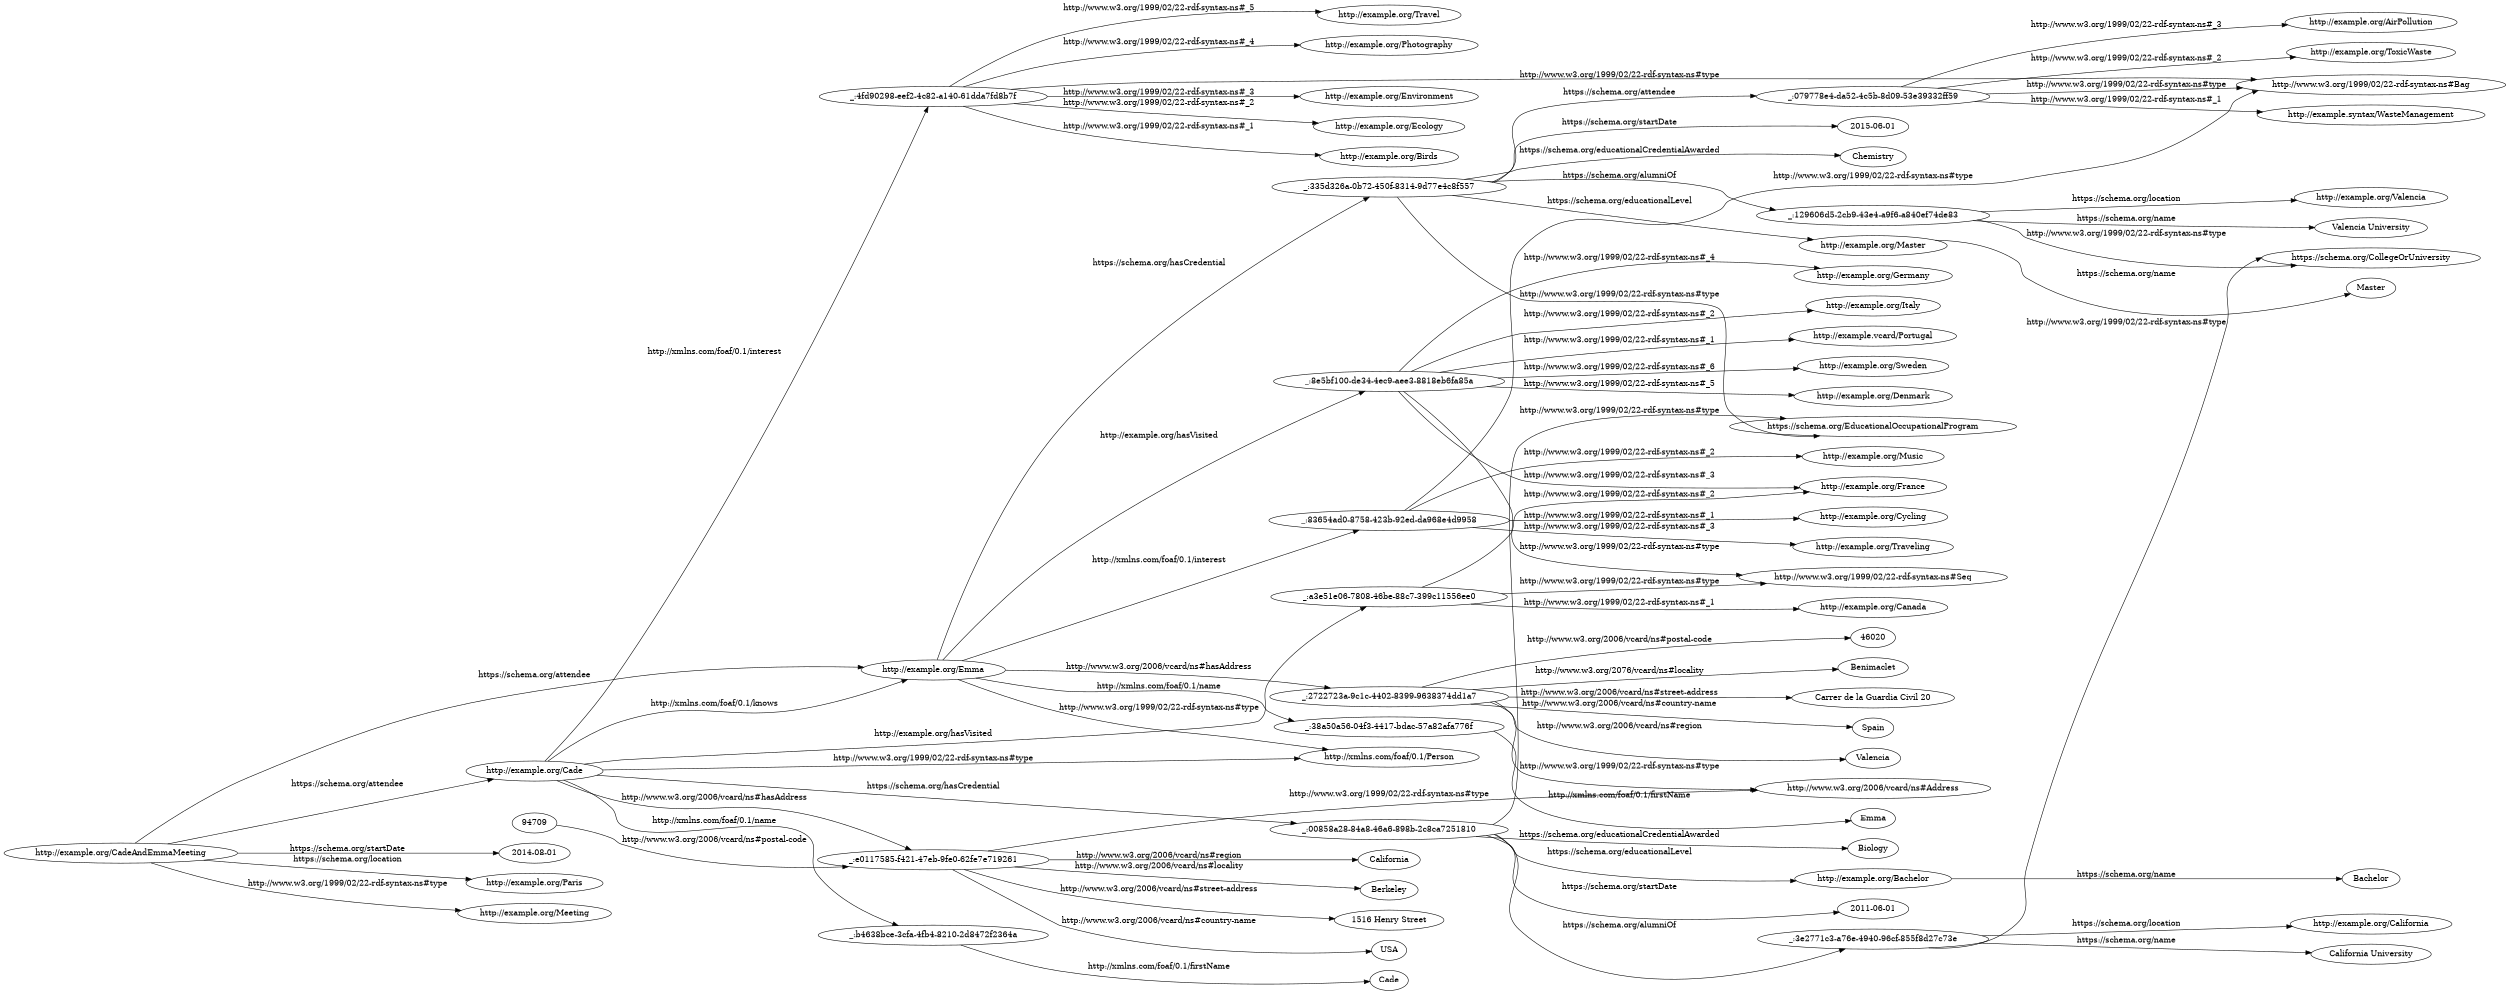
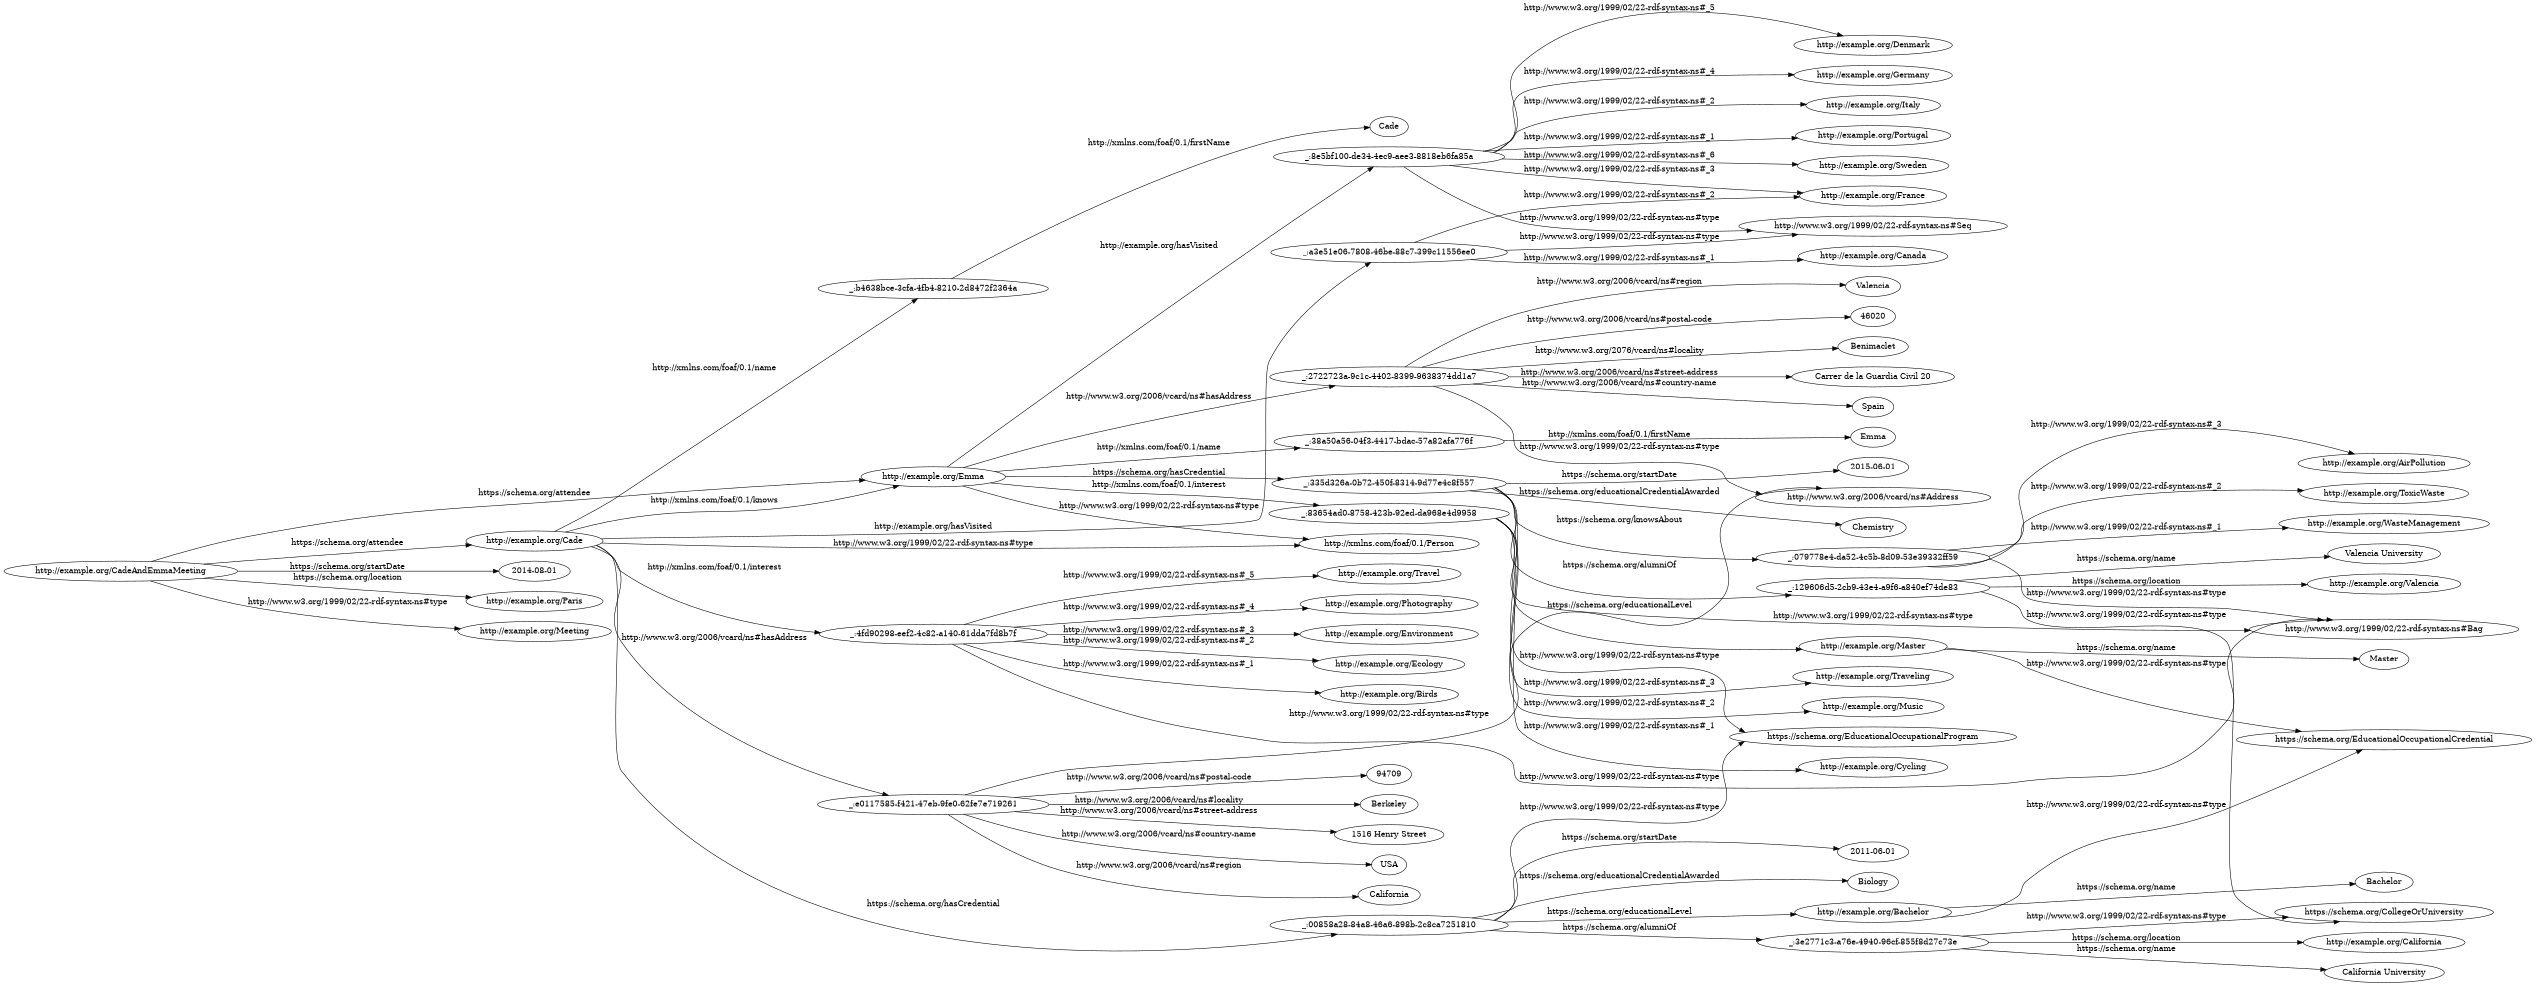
edge "_:335d326a-0b72-450f-8314-9d77e4c8f557" -> "_:079778e4-da52-4c5b-8d09-53e39332ff59": label "https://schema.org/attendee" -> "https://schema.org/knowsAbout"
node "http://example.syntax/WasteManagement": label "http://example.syntax/WasteManagement" -> "http://example.org/WasteManagement"
node "http://example.vcard/Portugal": label "http://example.vcard/Portugal" -> "http://example.org/Portugal"
node "https://schema.org/EducationalOccupationalCredential": added
edge "94709" -> "_:e0117585-f421-47eb-9fe0-62fe7e719261": reversed
